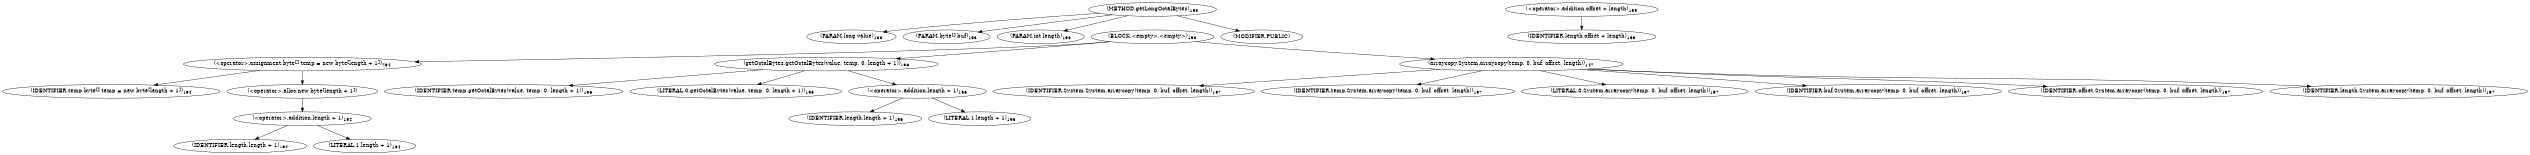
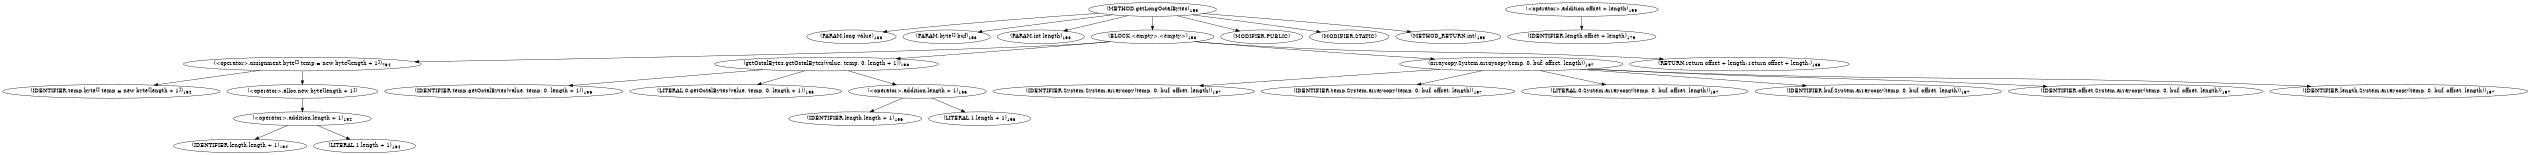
edge "(METHOD,getLongOctalBytes)" -> "(BLOCK,<empty>,<empty>)": added
node "(IDENTIFIER,length,offset + length)": text "199" -> "179"
node "(MODIFIER,STATIC)": added
node "(METHOD_RETURN,int)": added
node "(arraycopy,System.arraycopy(temp, 0, buf, offset, length))": text "147" -> "197"
node "(RETURN,return offset + length;,return offset + length;)": added
